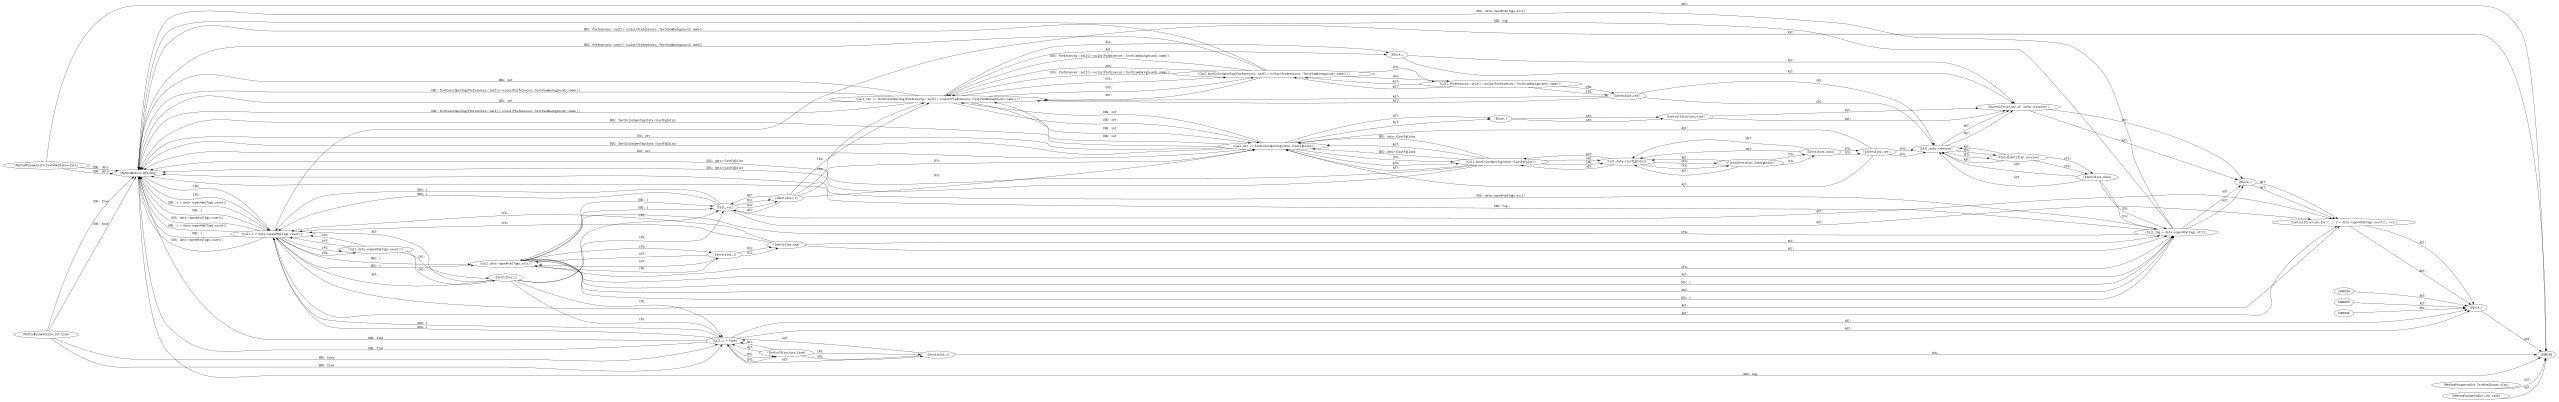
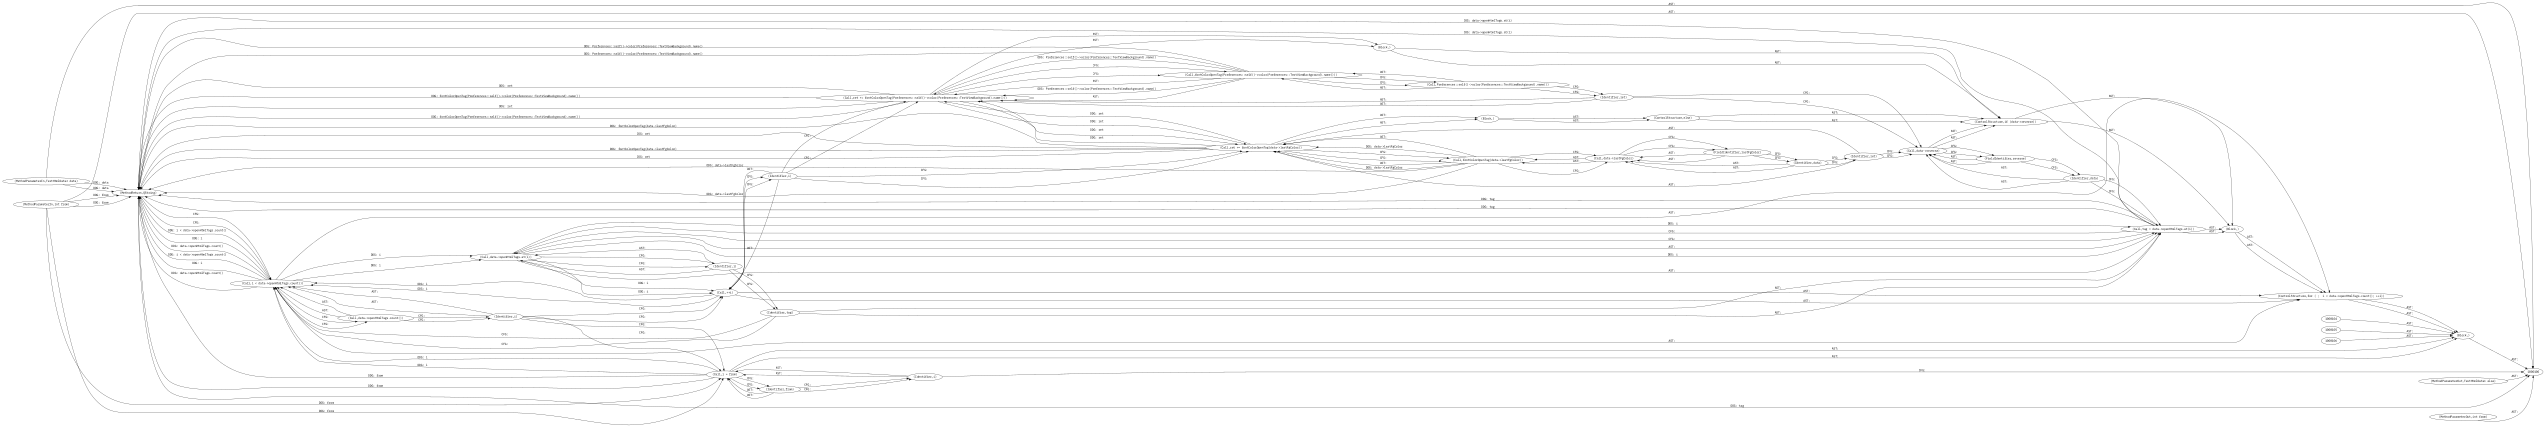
edge "(Call,i < data->openHtmlTags.count())" -> "1000100": now "(MethodParameterIn,int from)" -> "1000100"
node "(ControlStructure,from)": label "(ControlStructure,from)" -> "(Identifier,from)"
